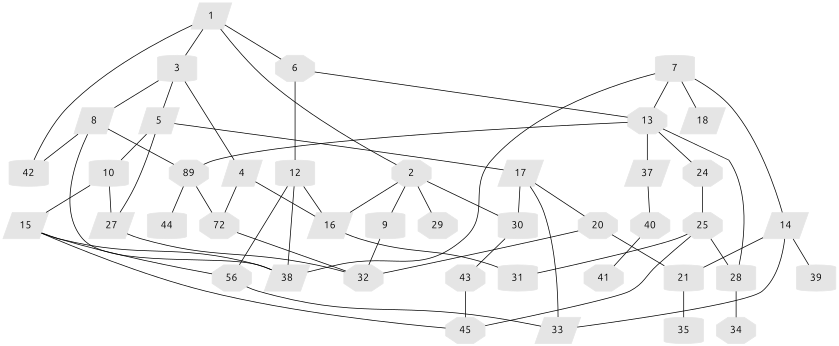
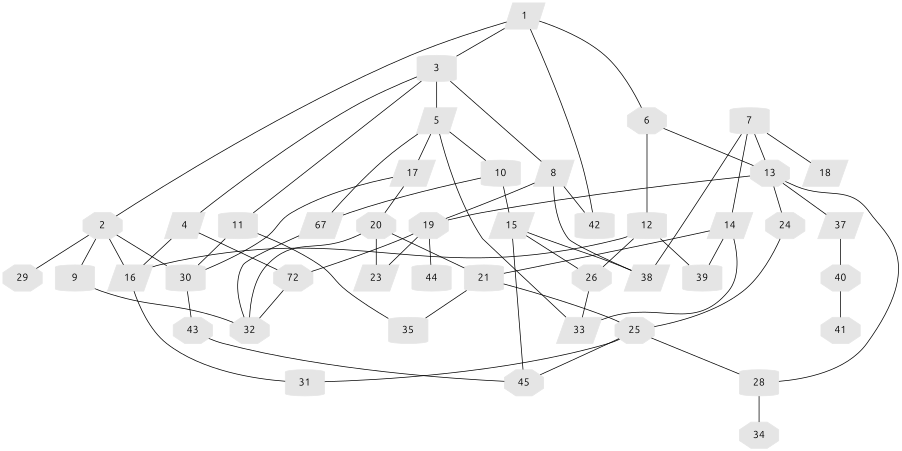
node "89": label "89" -> "19"
node "27": label "27" -> "67"
node "11": added
edge "12" -- "38": now "12" -- "39"
edge "17" -- "33": now "5" -- "33"
node "56": label "56" -> "26"
node "23": added
edge "21" -- "25": added
